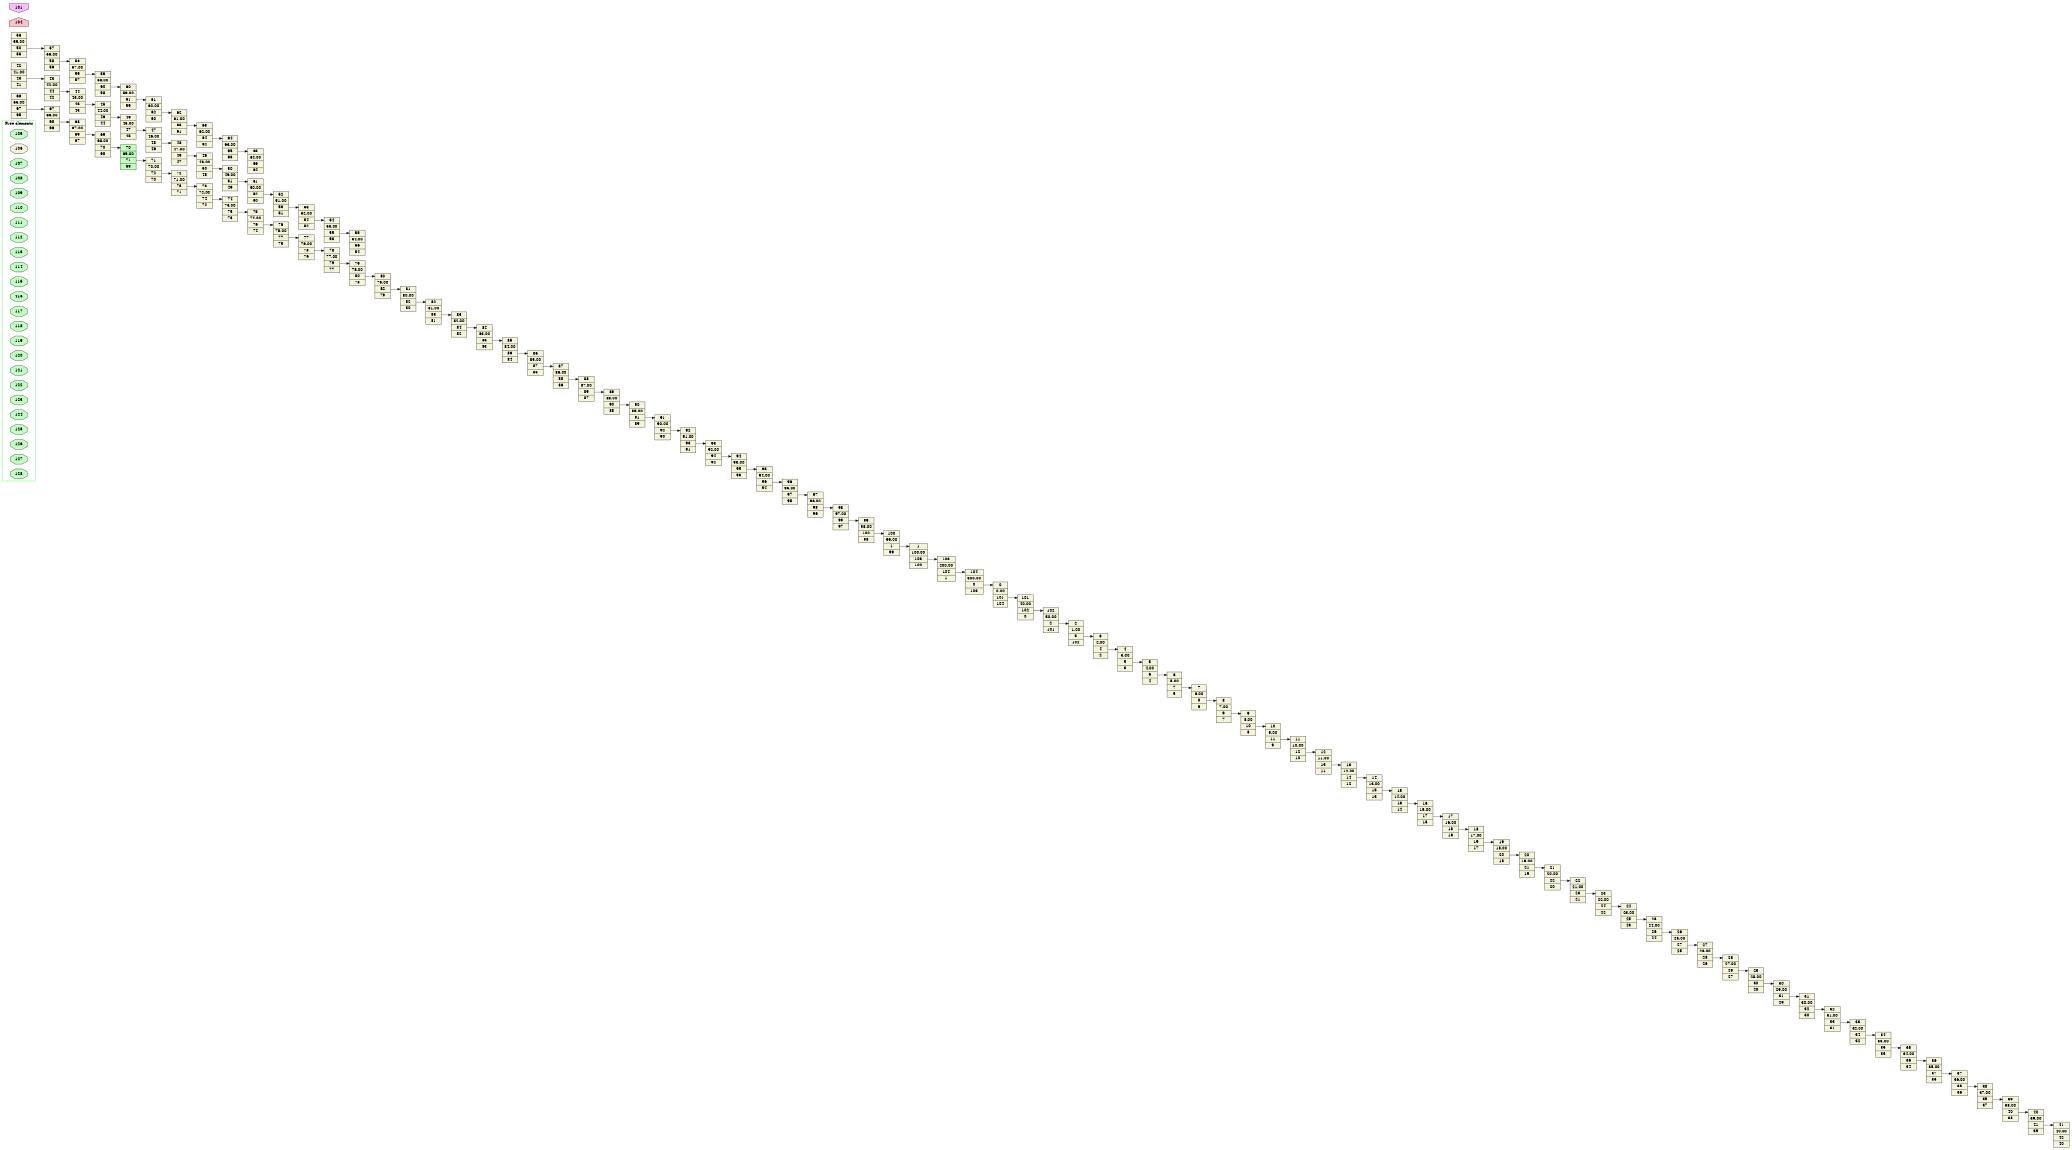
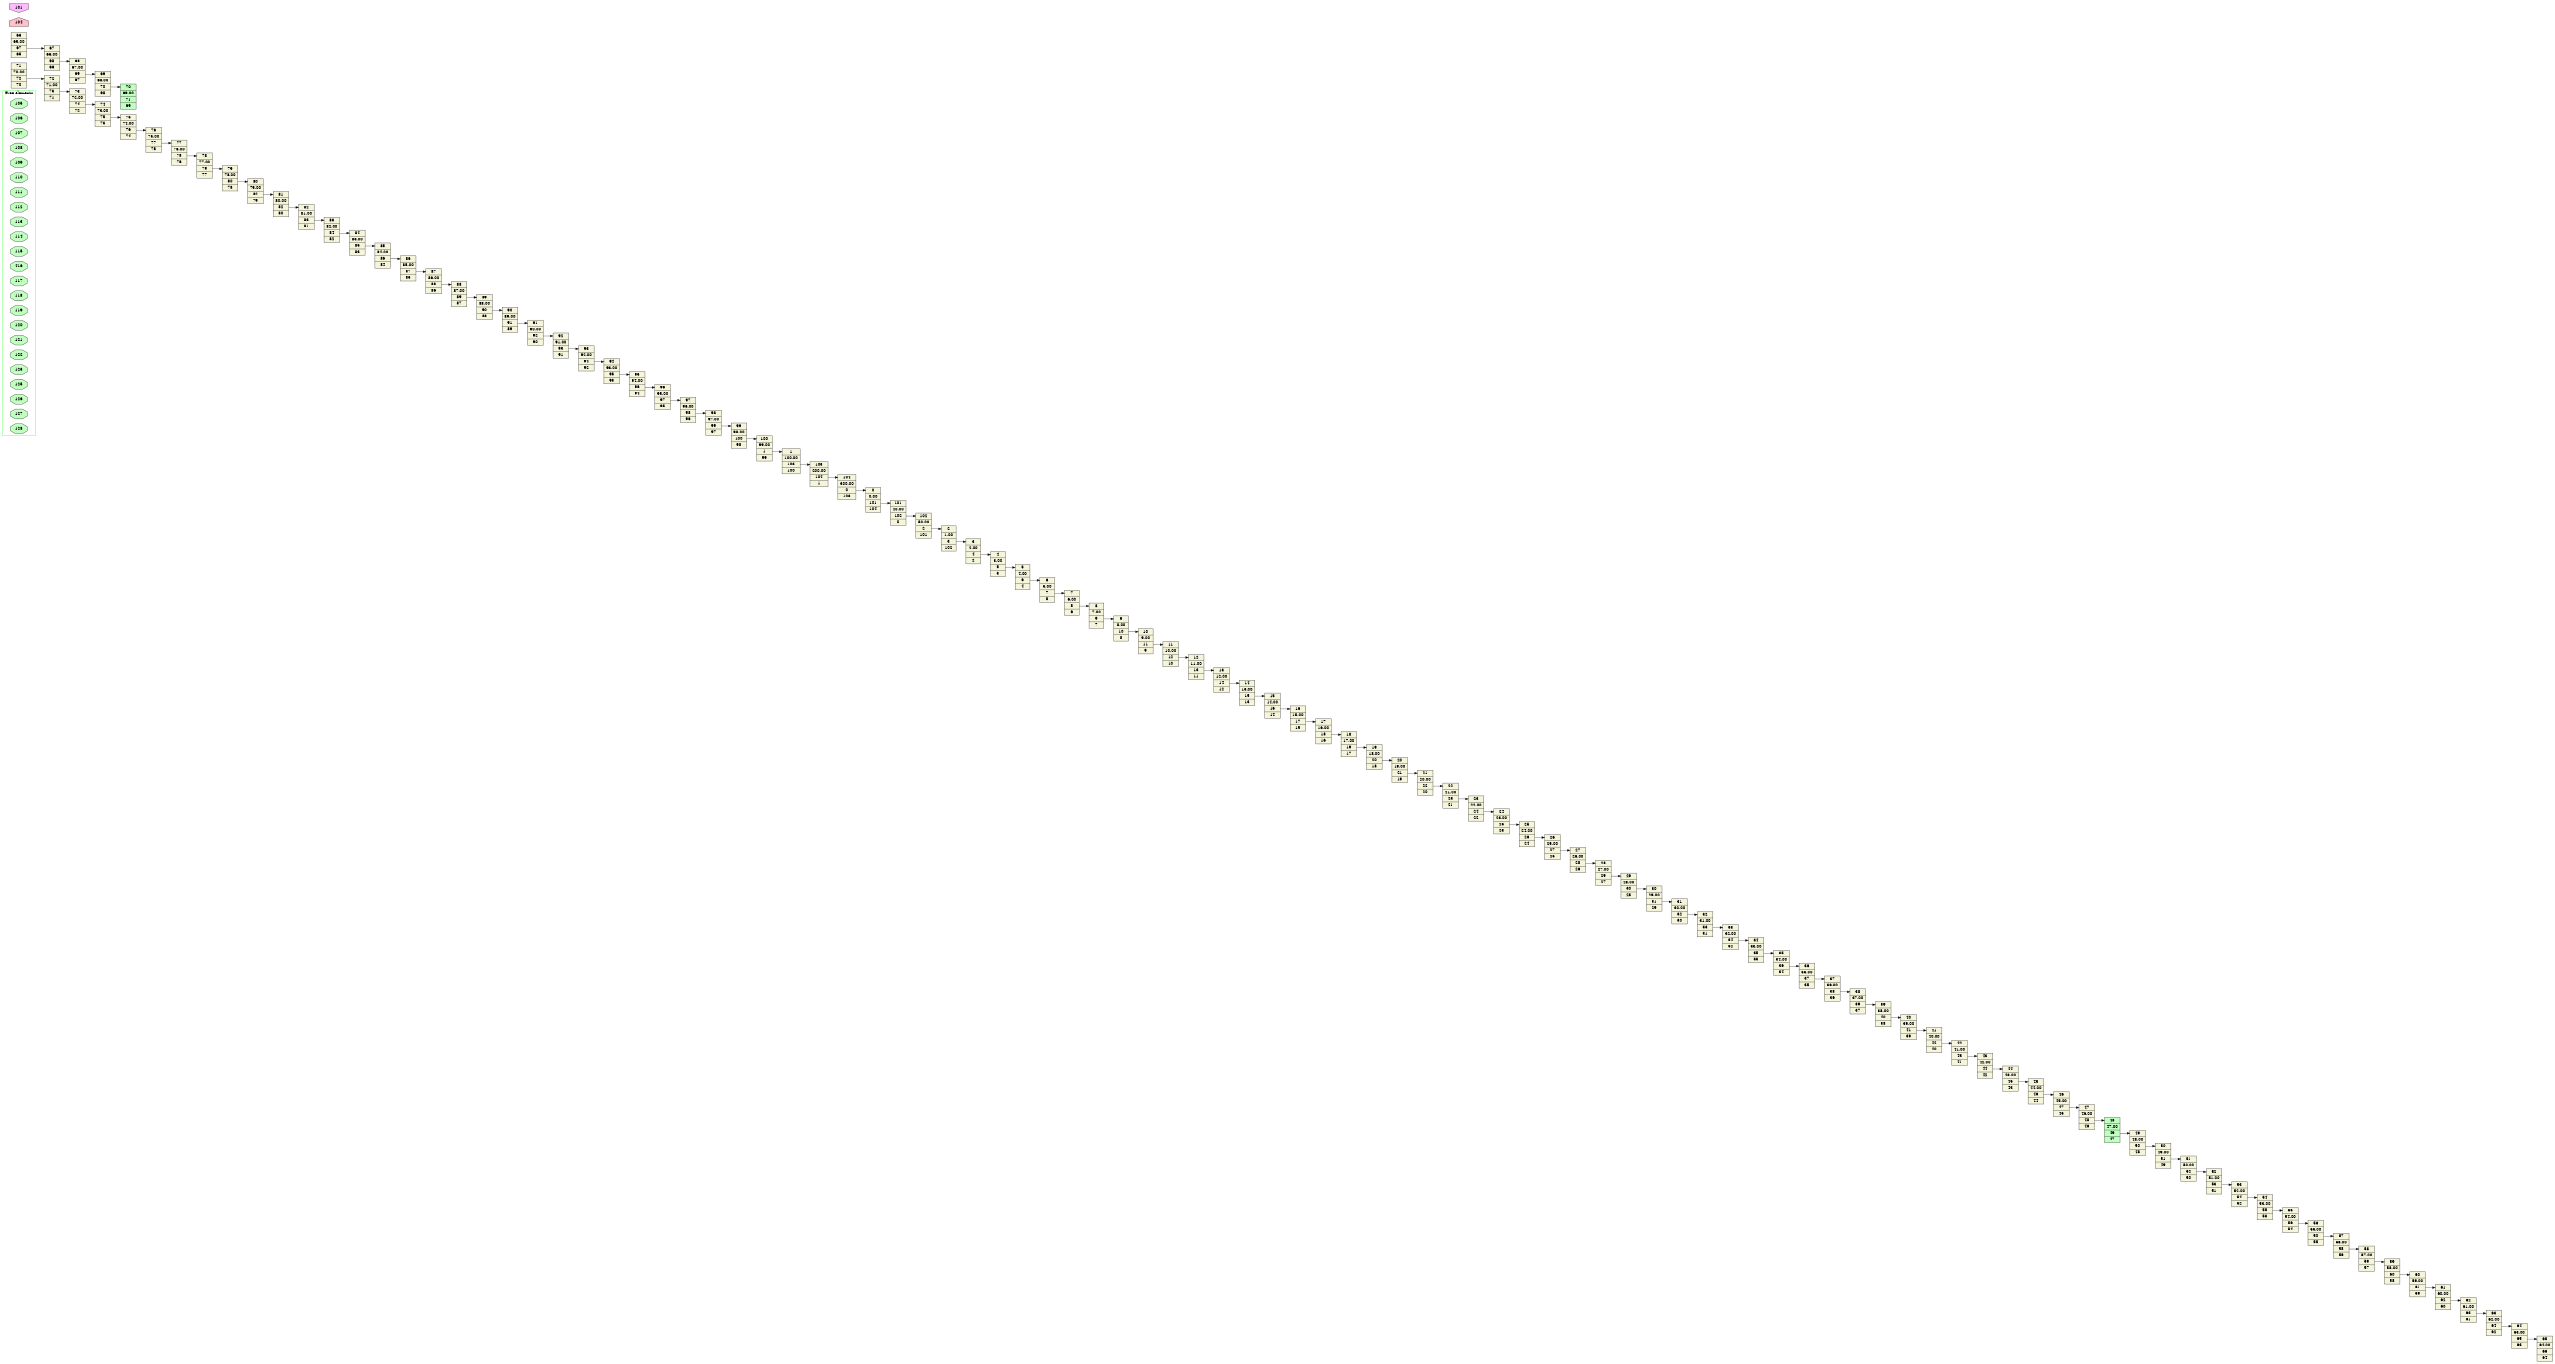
node "106": fillcolor beige -> darkseagreen1
node "48": fillcolor beige -> darkseagreen1
edge "70" -> "71": removed
node "124": removed
edge "41" -> "42": added
edge "55" -> "56": added
